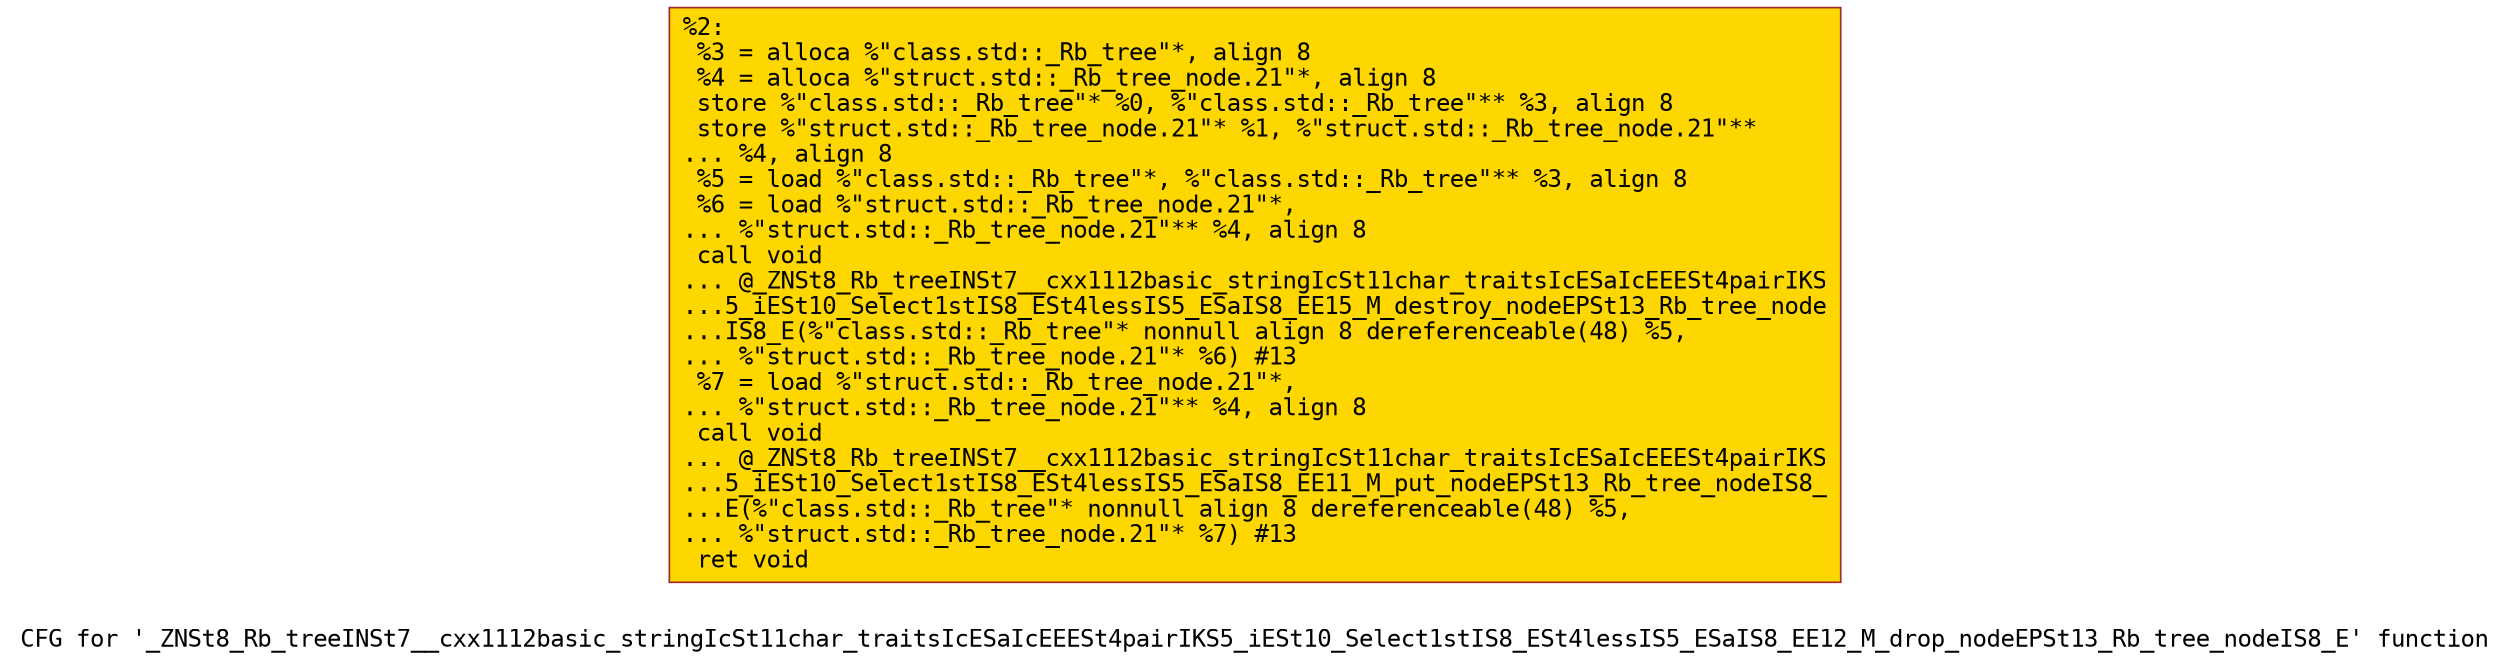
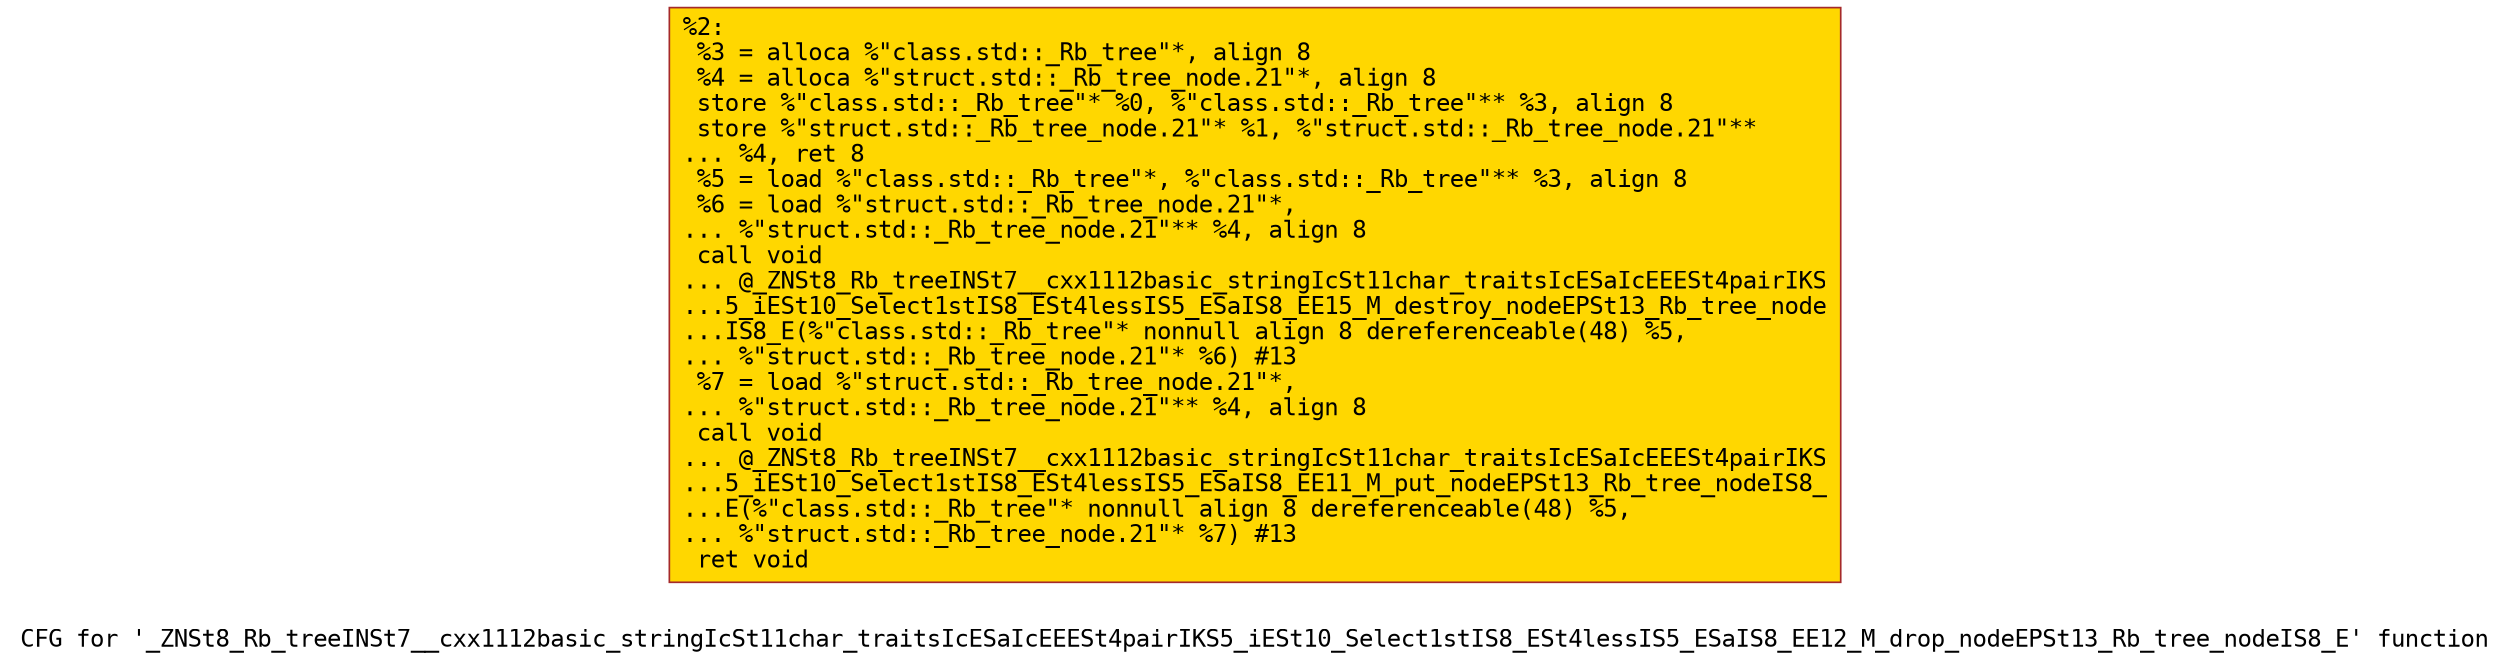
node "%2:": text "... %4, align 8" -> "... %4, ret 8"
